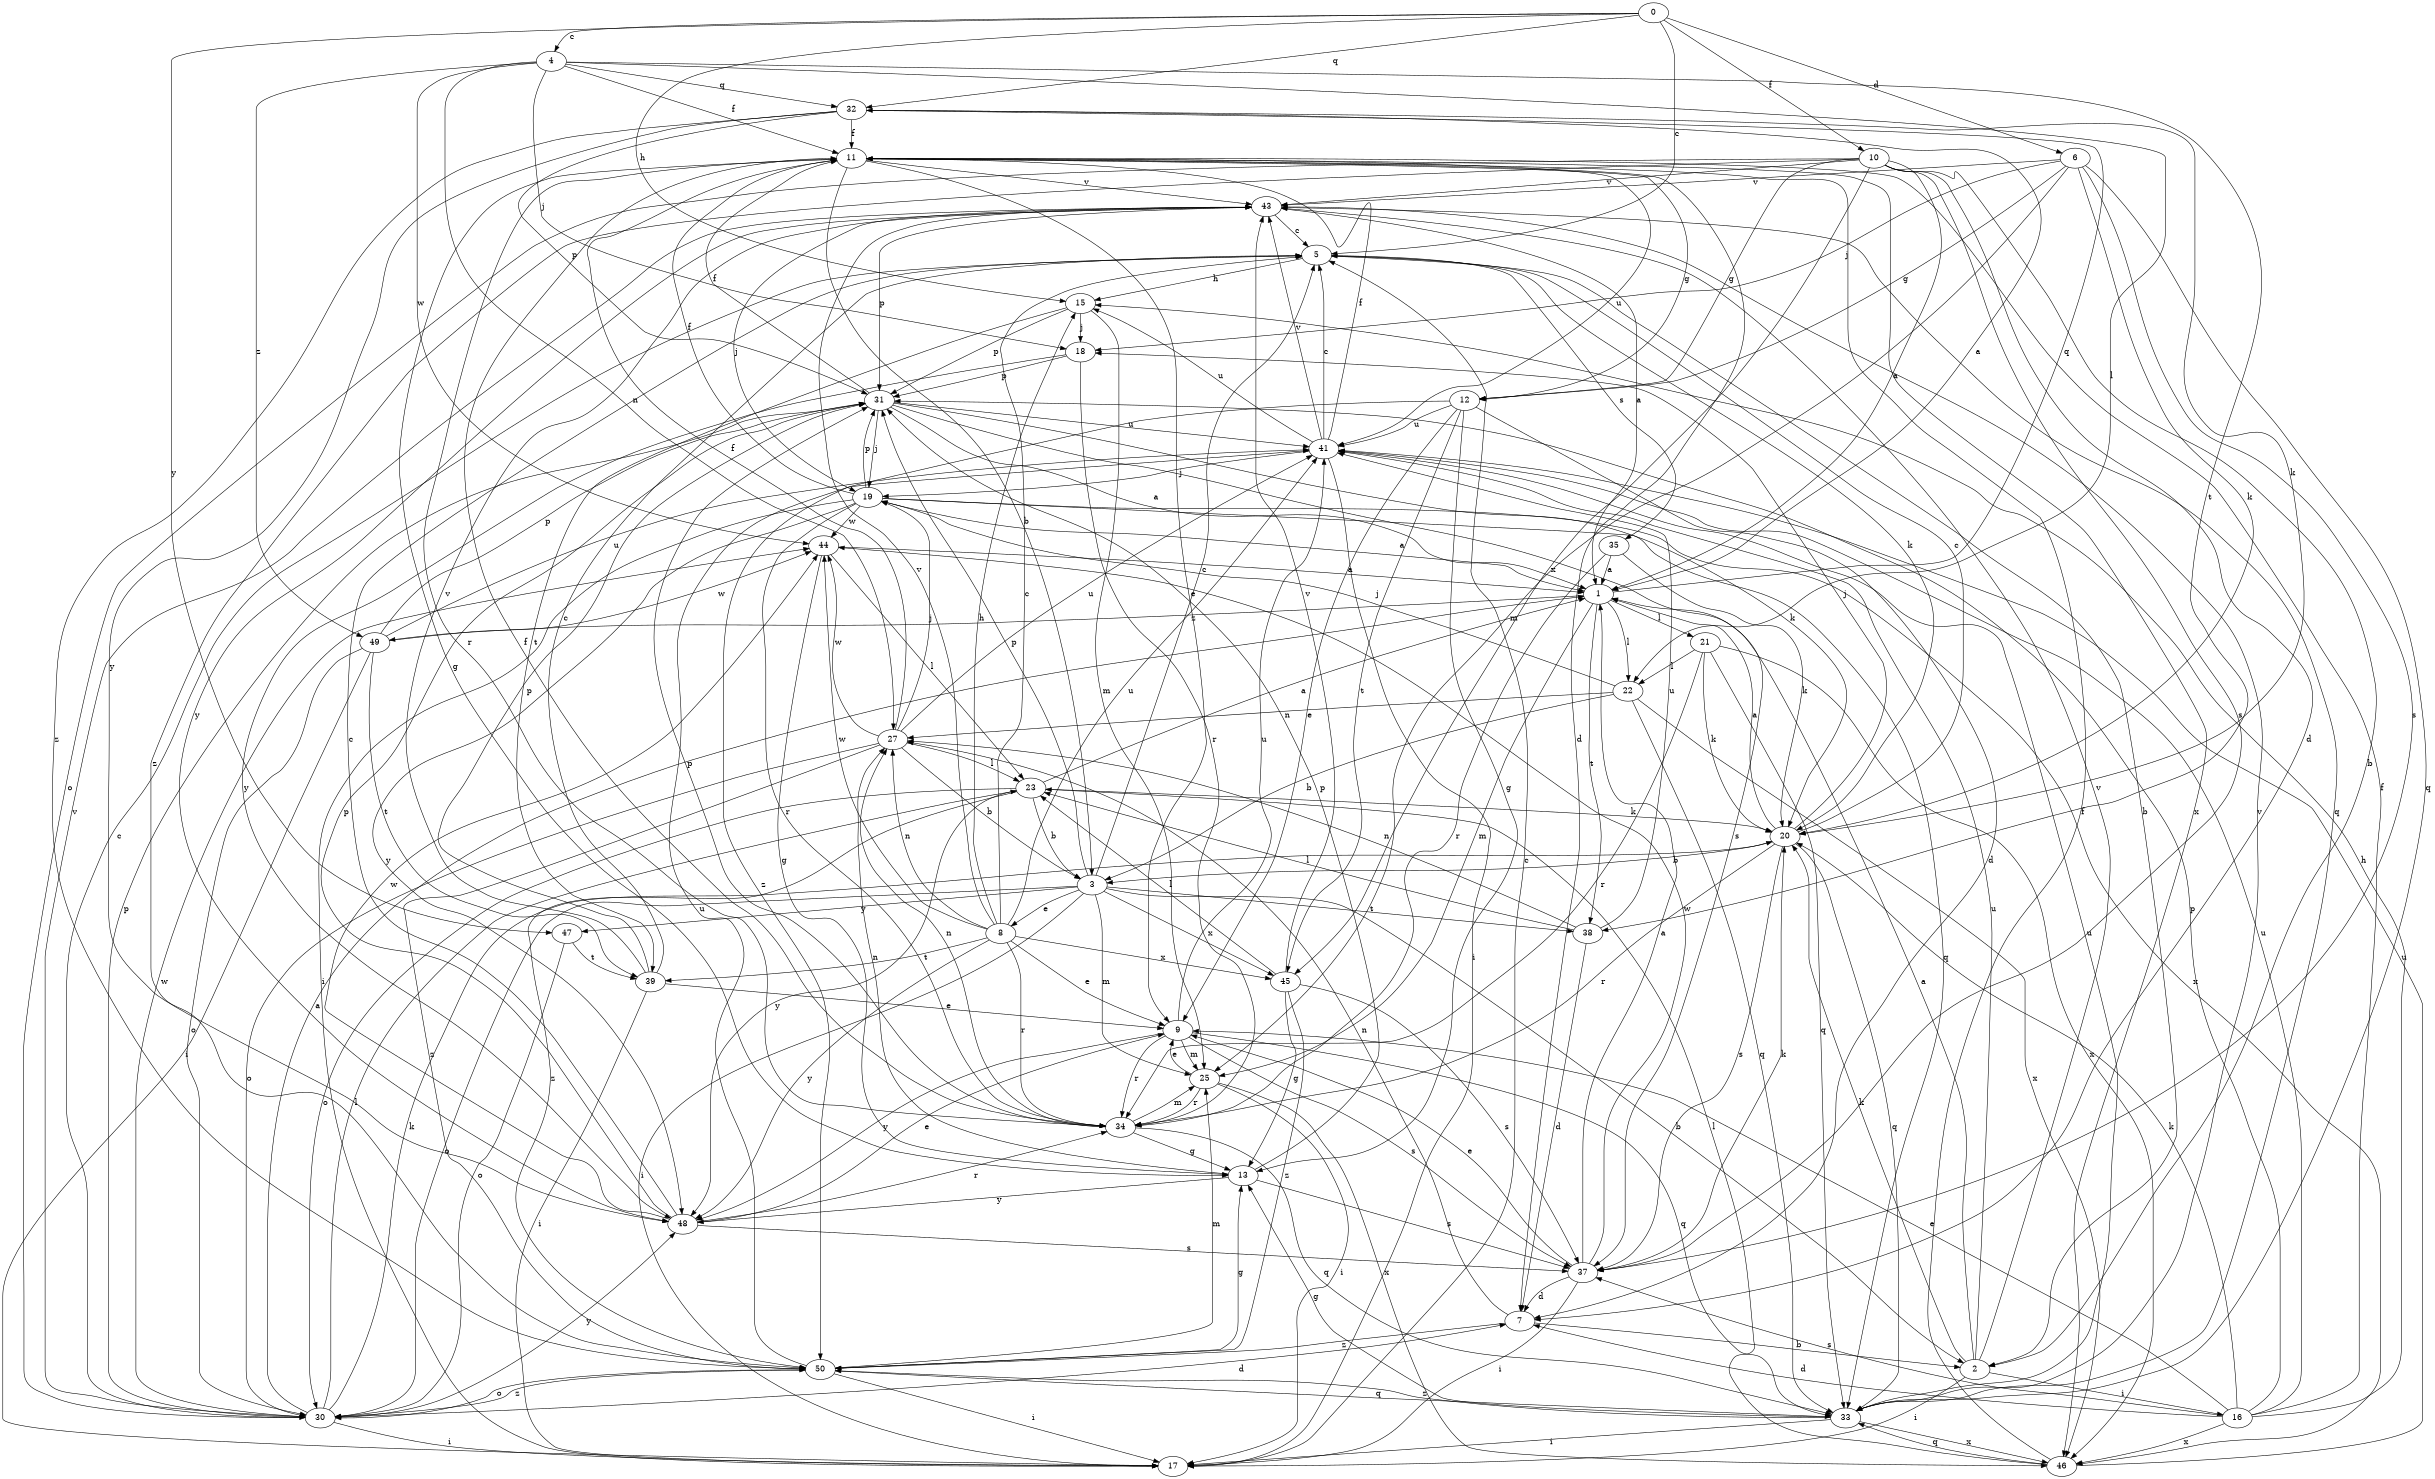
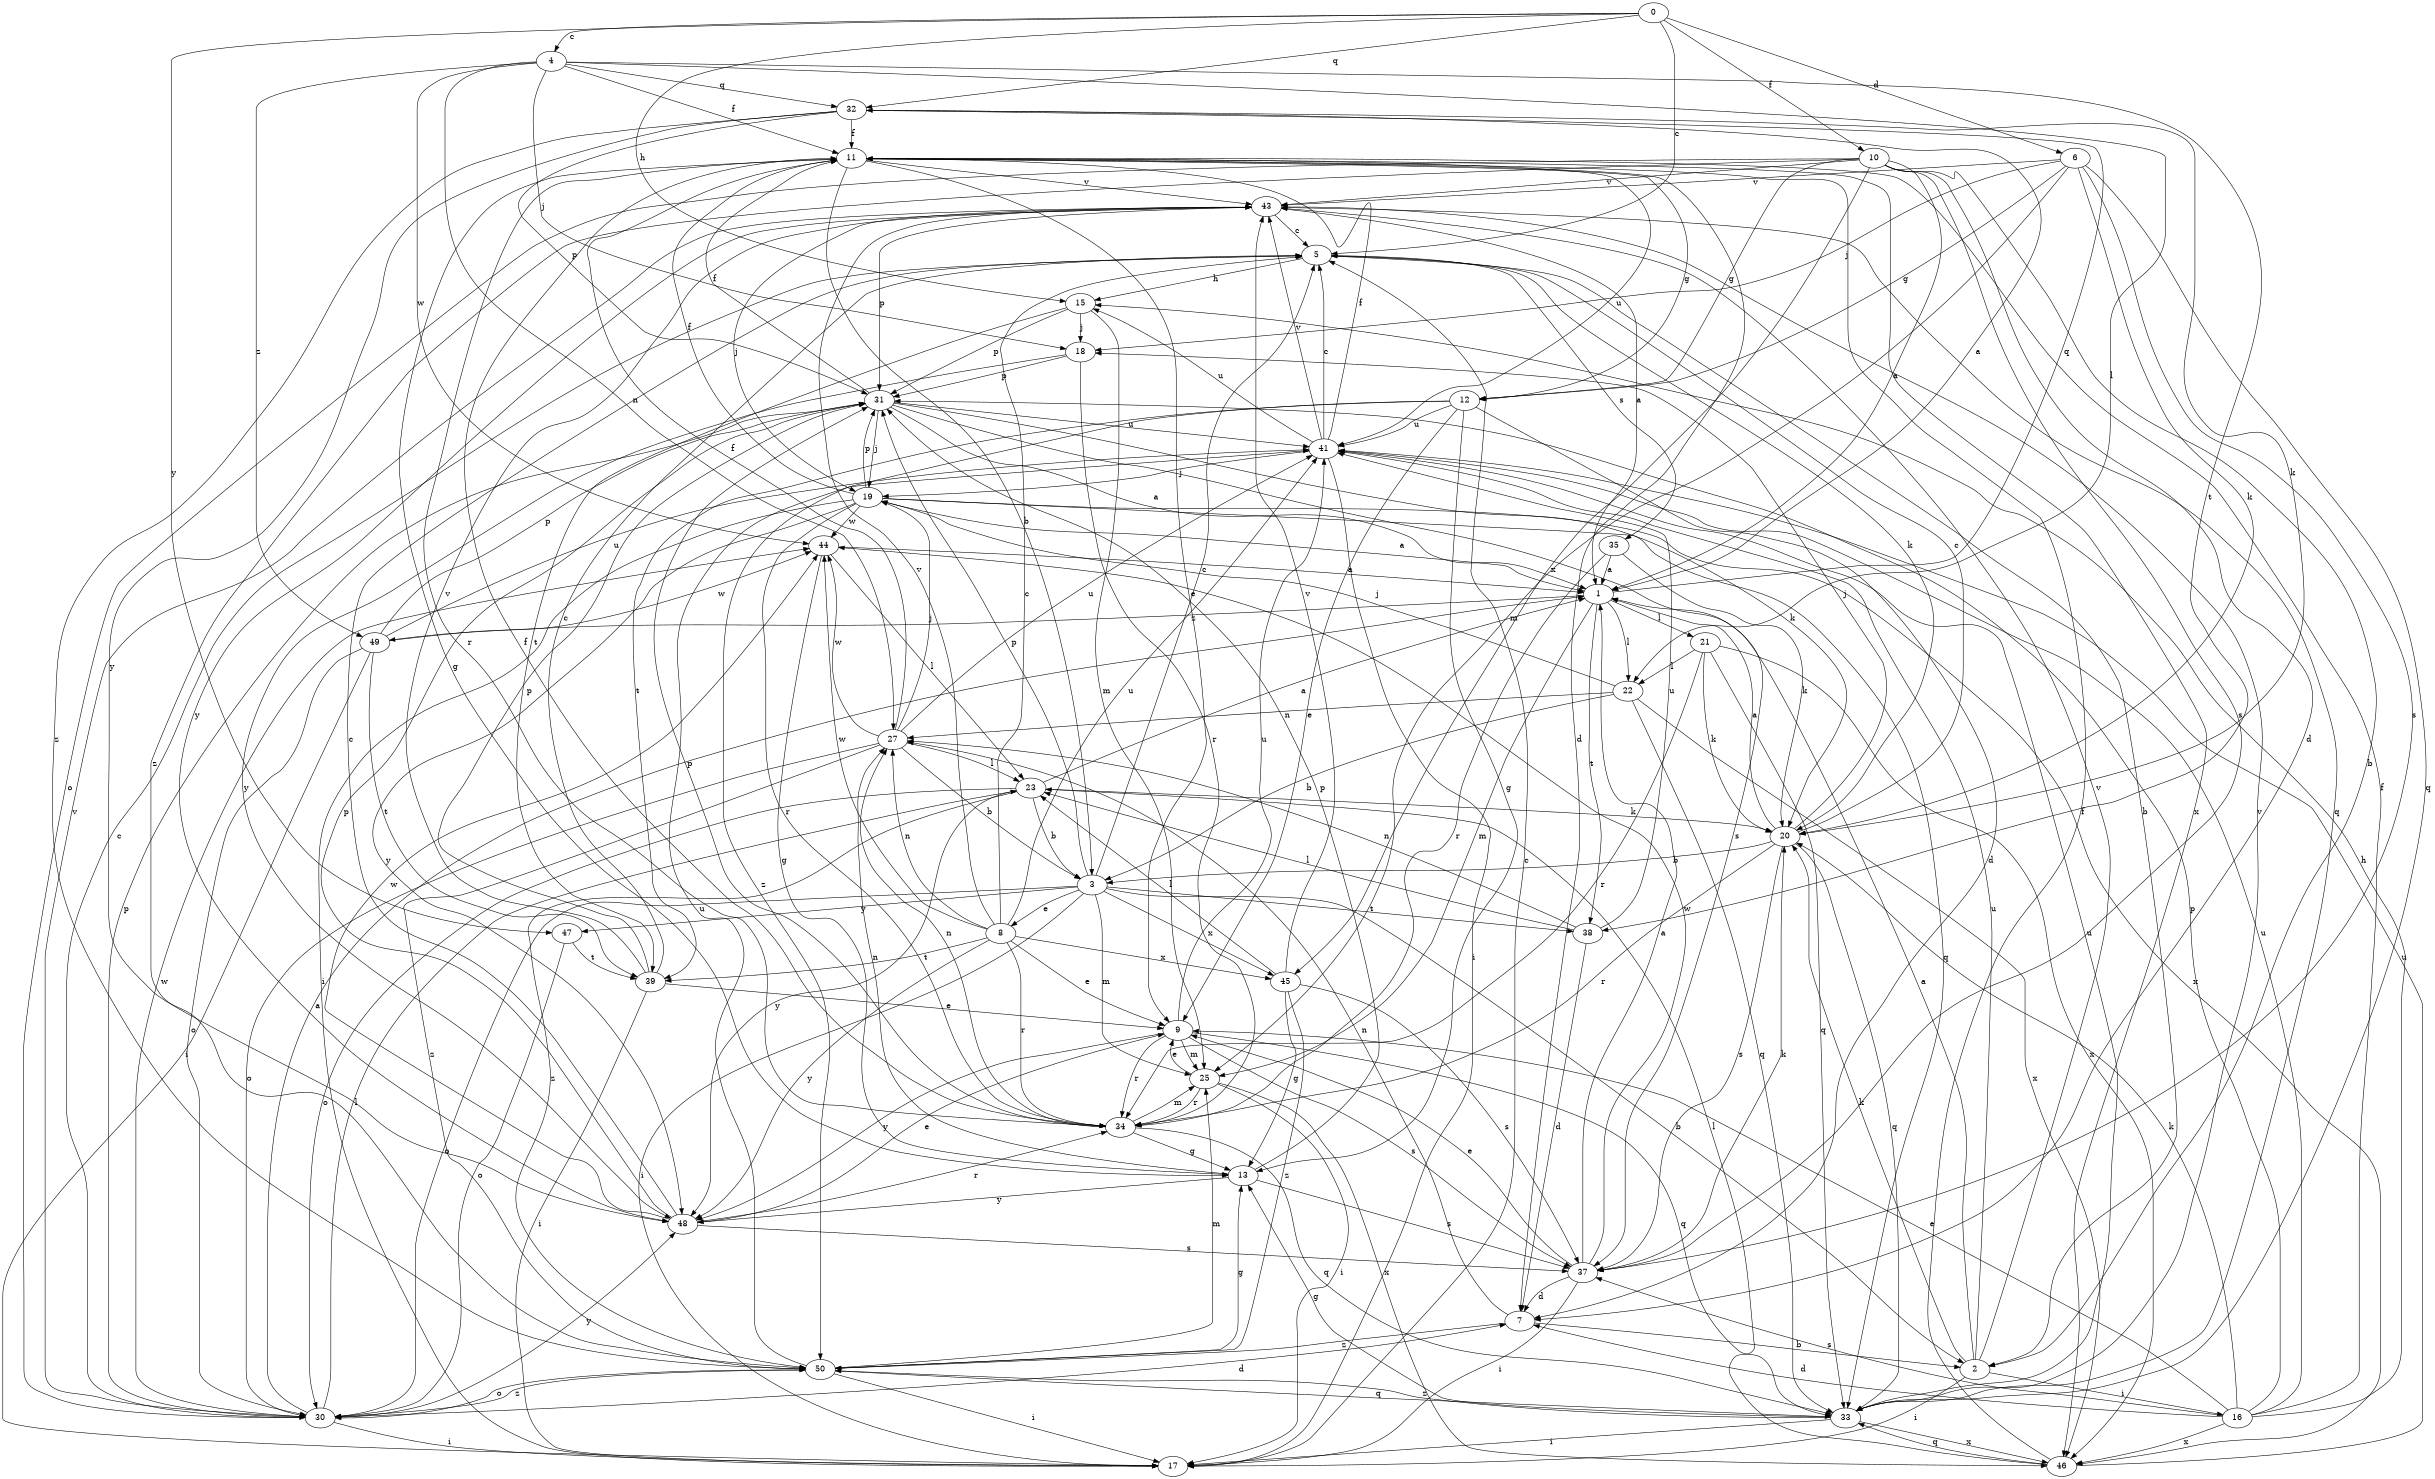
edge "8" -> "15": removed, label "h"
edge "12" -> "45": now "12" -> "39"
edge "30" -> "20": removed, label "k"
